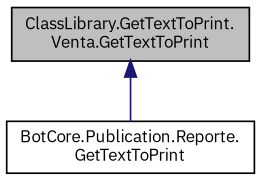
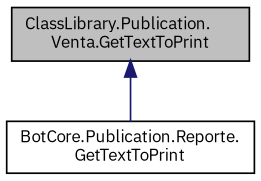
node "ClassLibrary.GetTextToPrint. Venta.GetTextToPrint": label "ClassLibrary.GetTextToPrint. Venta.GetTextToPrint" -> "ClassLibrary.Publication. Venta.GetTextToPrint"
